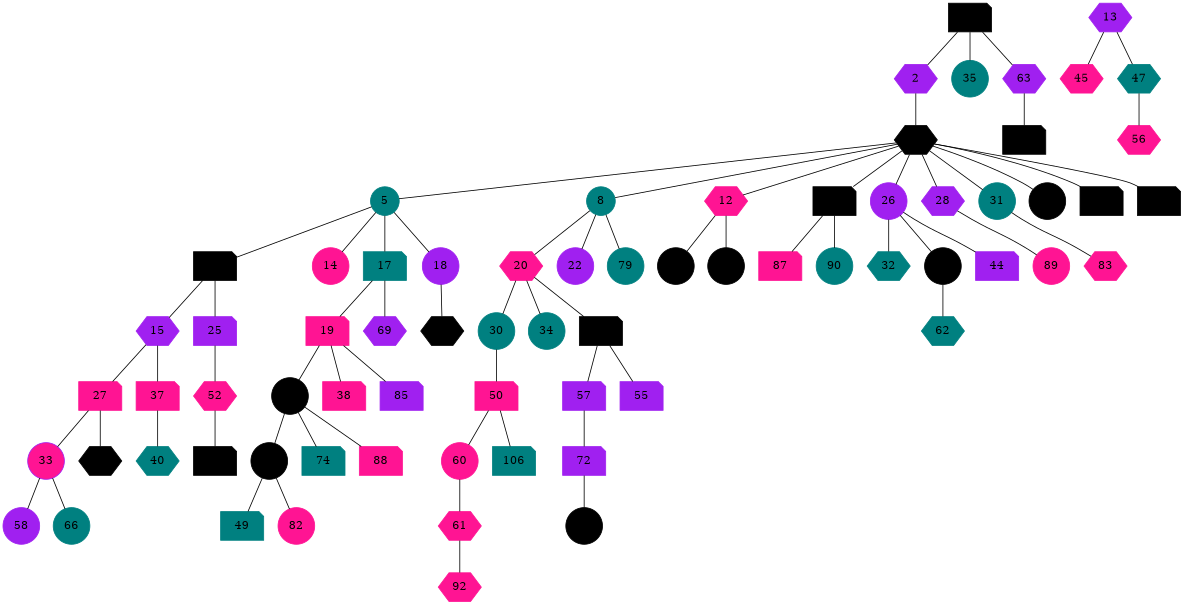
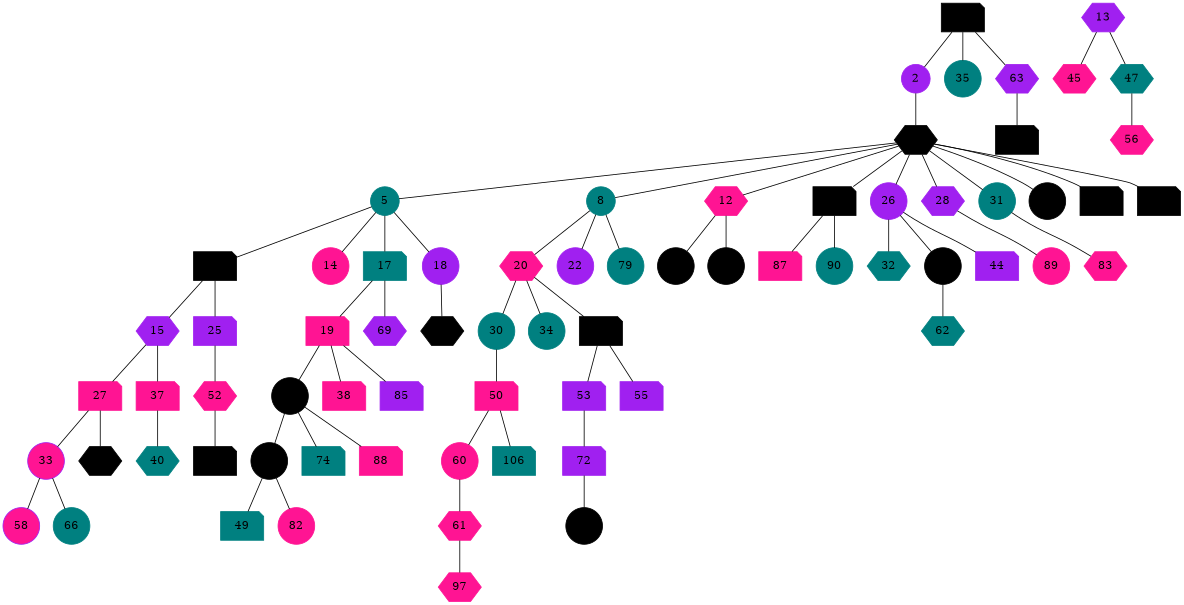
node "2": shape hexagon -> circle
node "57": label "57" -> "53"
node "58": fillcolor purple -> deeppink
node "92": label "92" -> "97"
